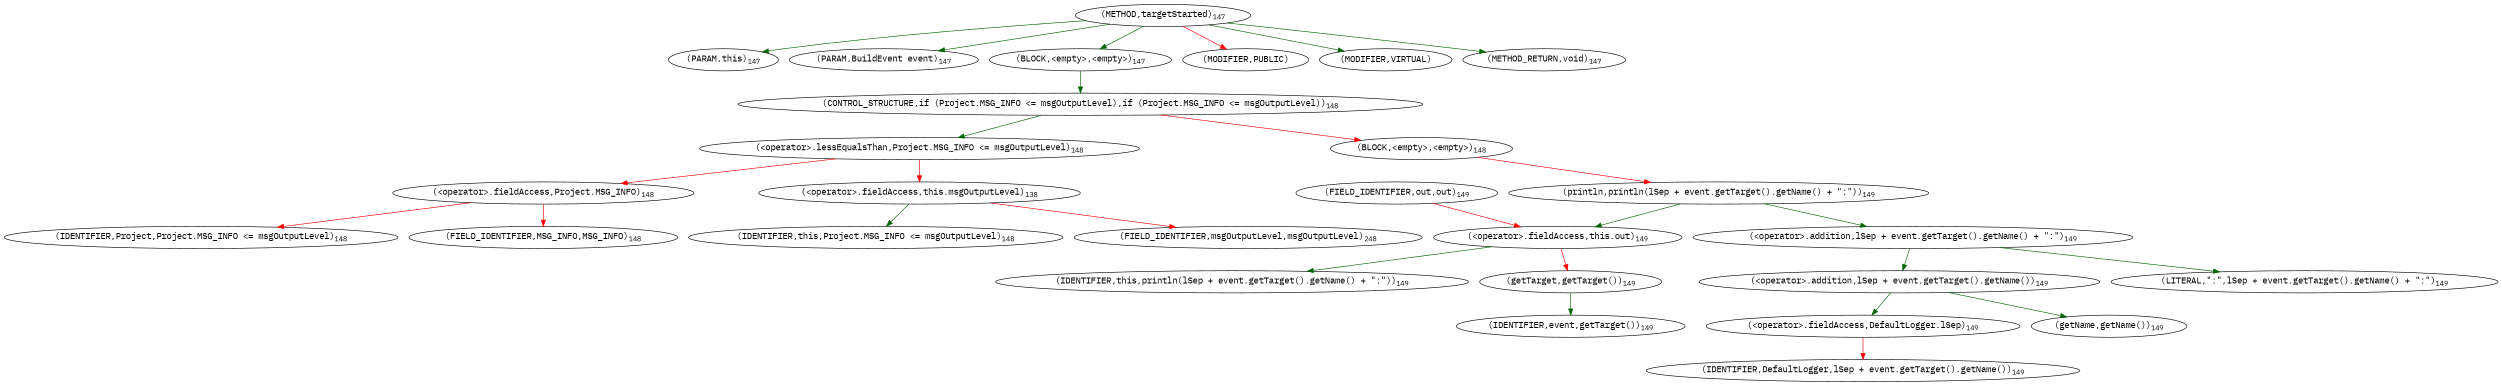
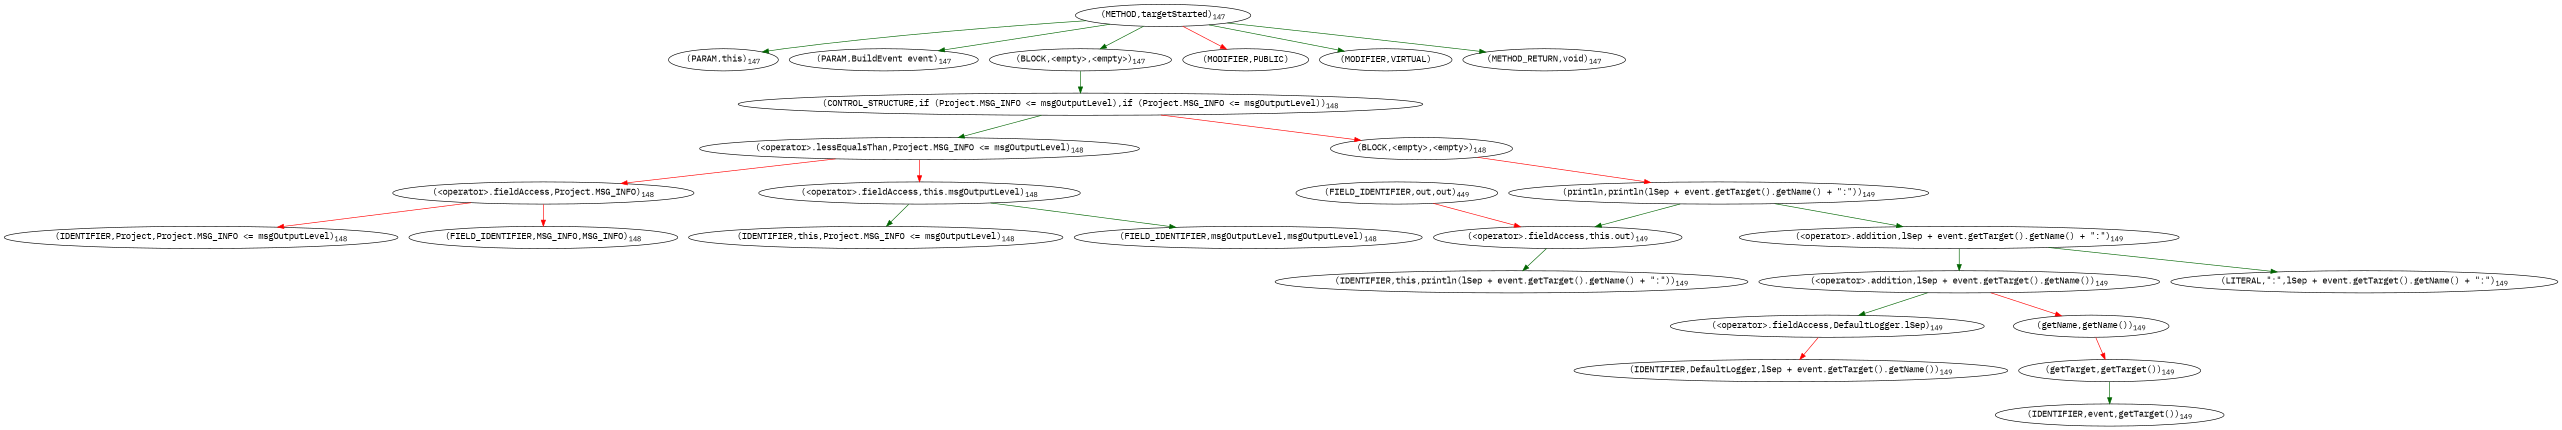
node "(<operator>.fieldAccess,this.msgOutputLevel)": text "138" -> "148"
node "(FIELD_IDENTIFIER,out,out)": text "149" -> "449"
edge "(<operator>.fieldAccess,this.msgOutputLevel)" -> "(FIELD_IDENTIFIER,msgOutputLevel,msgOutputLevel)": color red -> darkgreen
node "(FIELD_IDENTIFIER,msgOutputLevel,msgOutputLevel)": text "248" -> "148"
edge "(<operator>.fieldAccess,this.out)" -> "(getTarget,getTarget())": now "(getName,getName())" -> "(getTarget,getTarget())"
edge "(<operator>.addition,lSep + event.getTarget().getName())" -> "(getName,getName())": color darkgreen -> red
